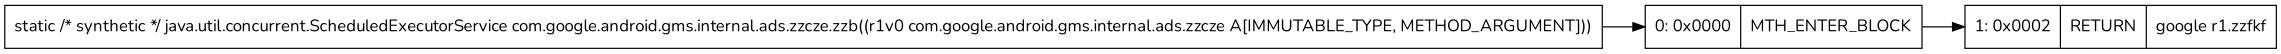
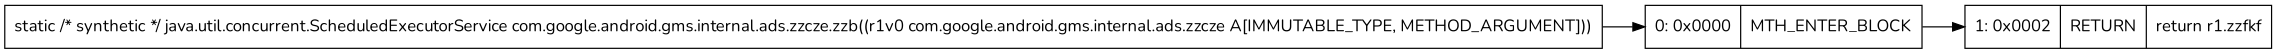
node "1: 0x0002": text "google r1.zzfkf" -> "return r1.zzfkf"
